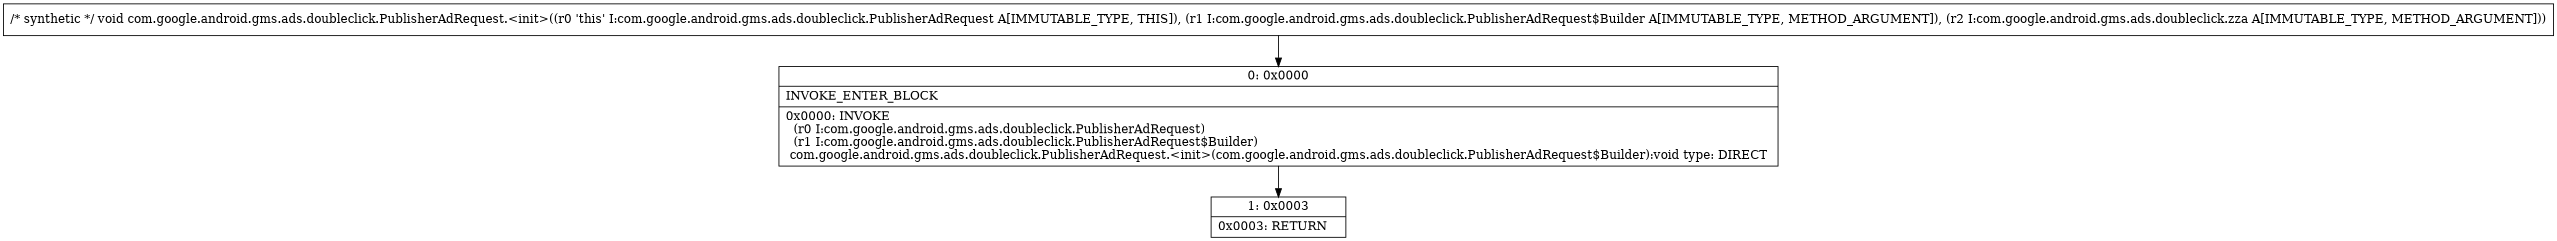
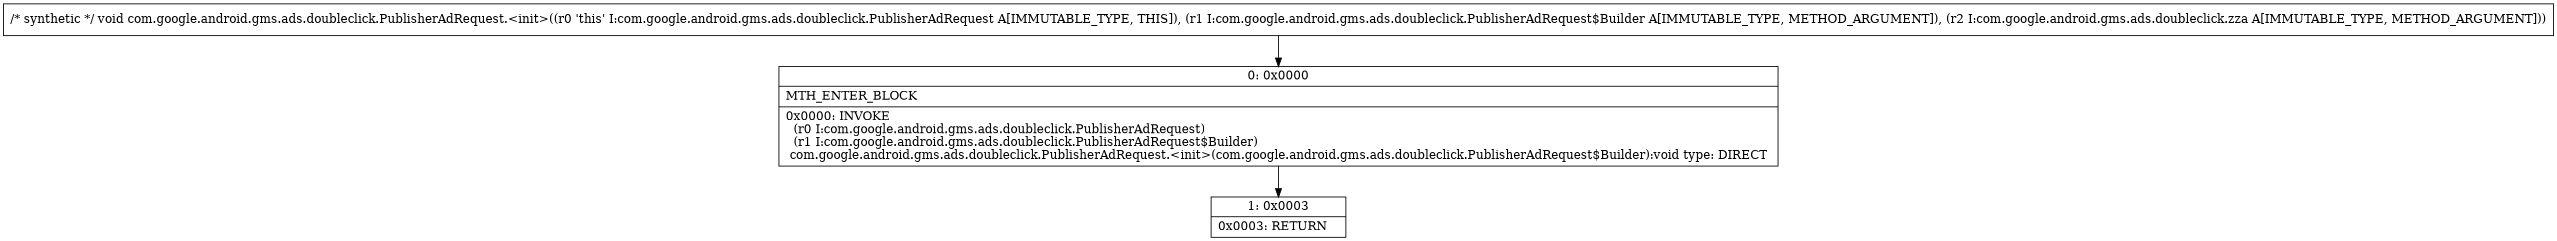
node "0: 0x0000": text "INVOKE_ENTER_BLOCK" -> "MTH_ENTER_BLOCK"
